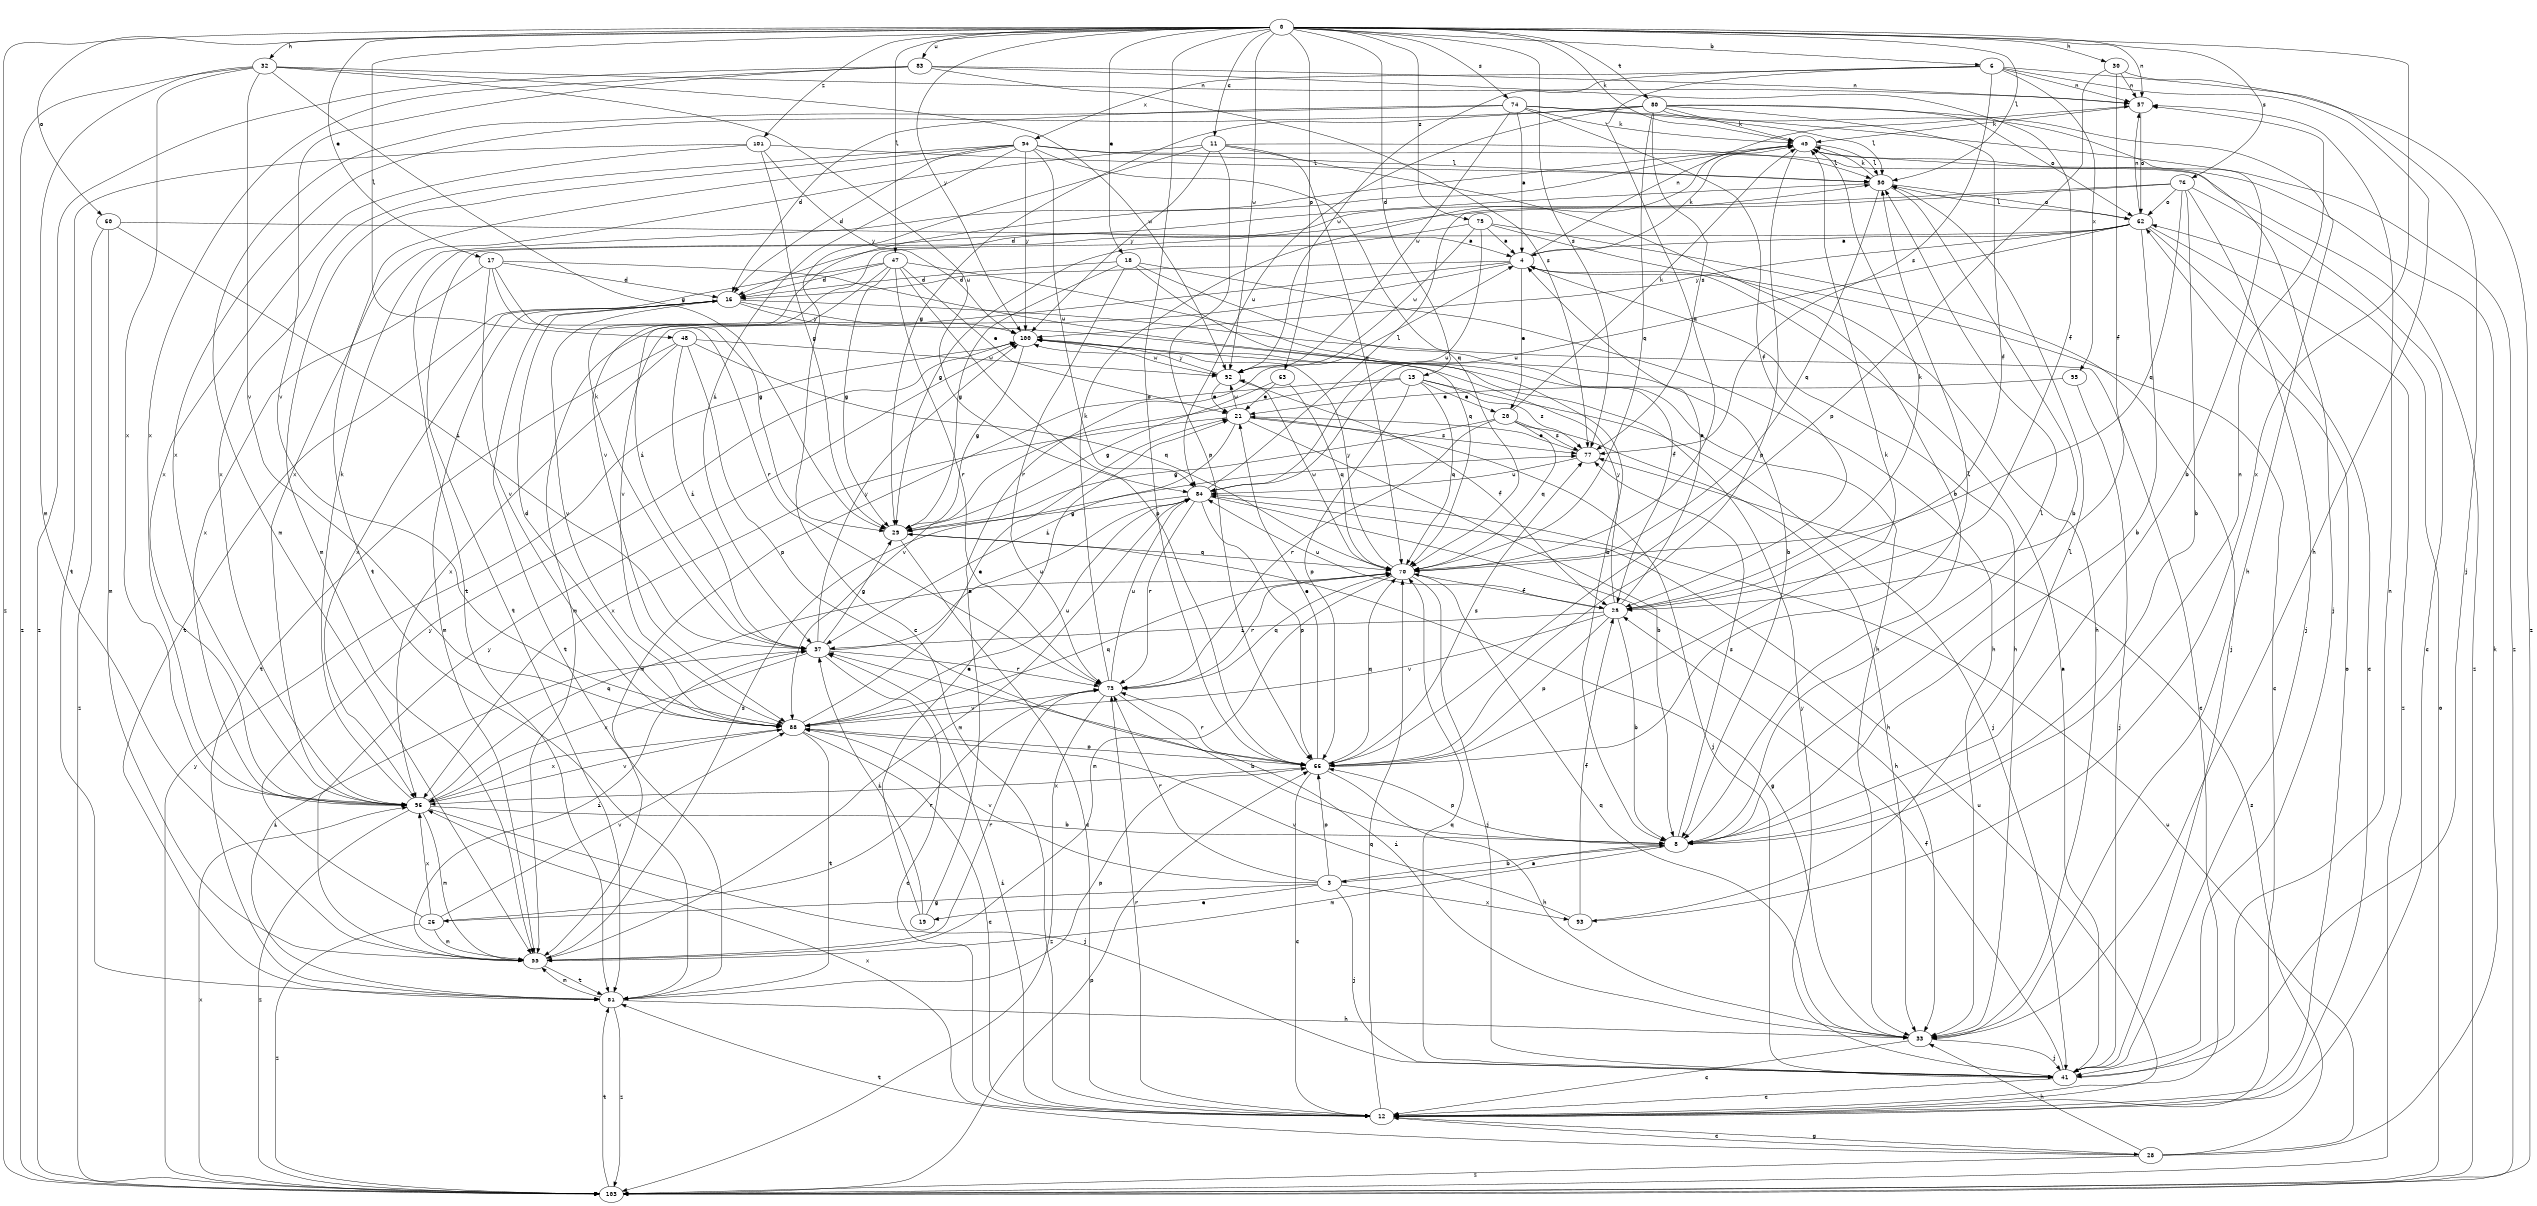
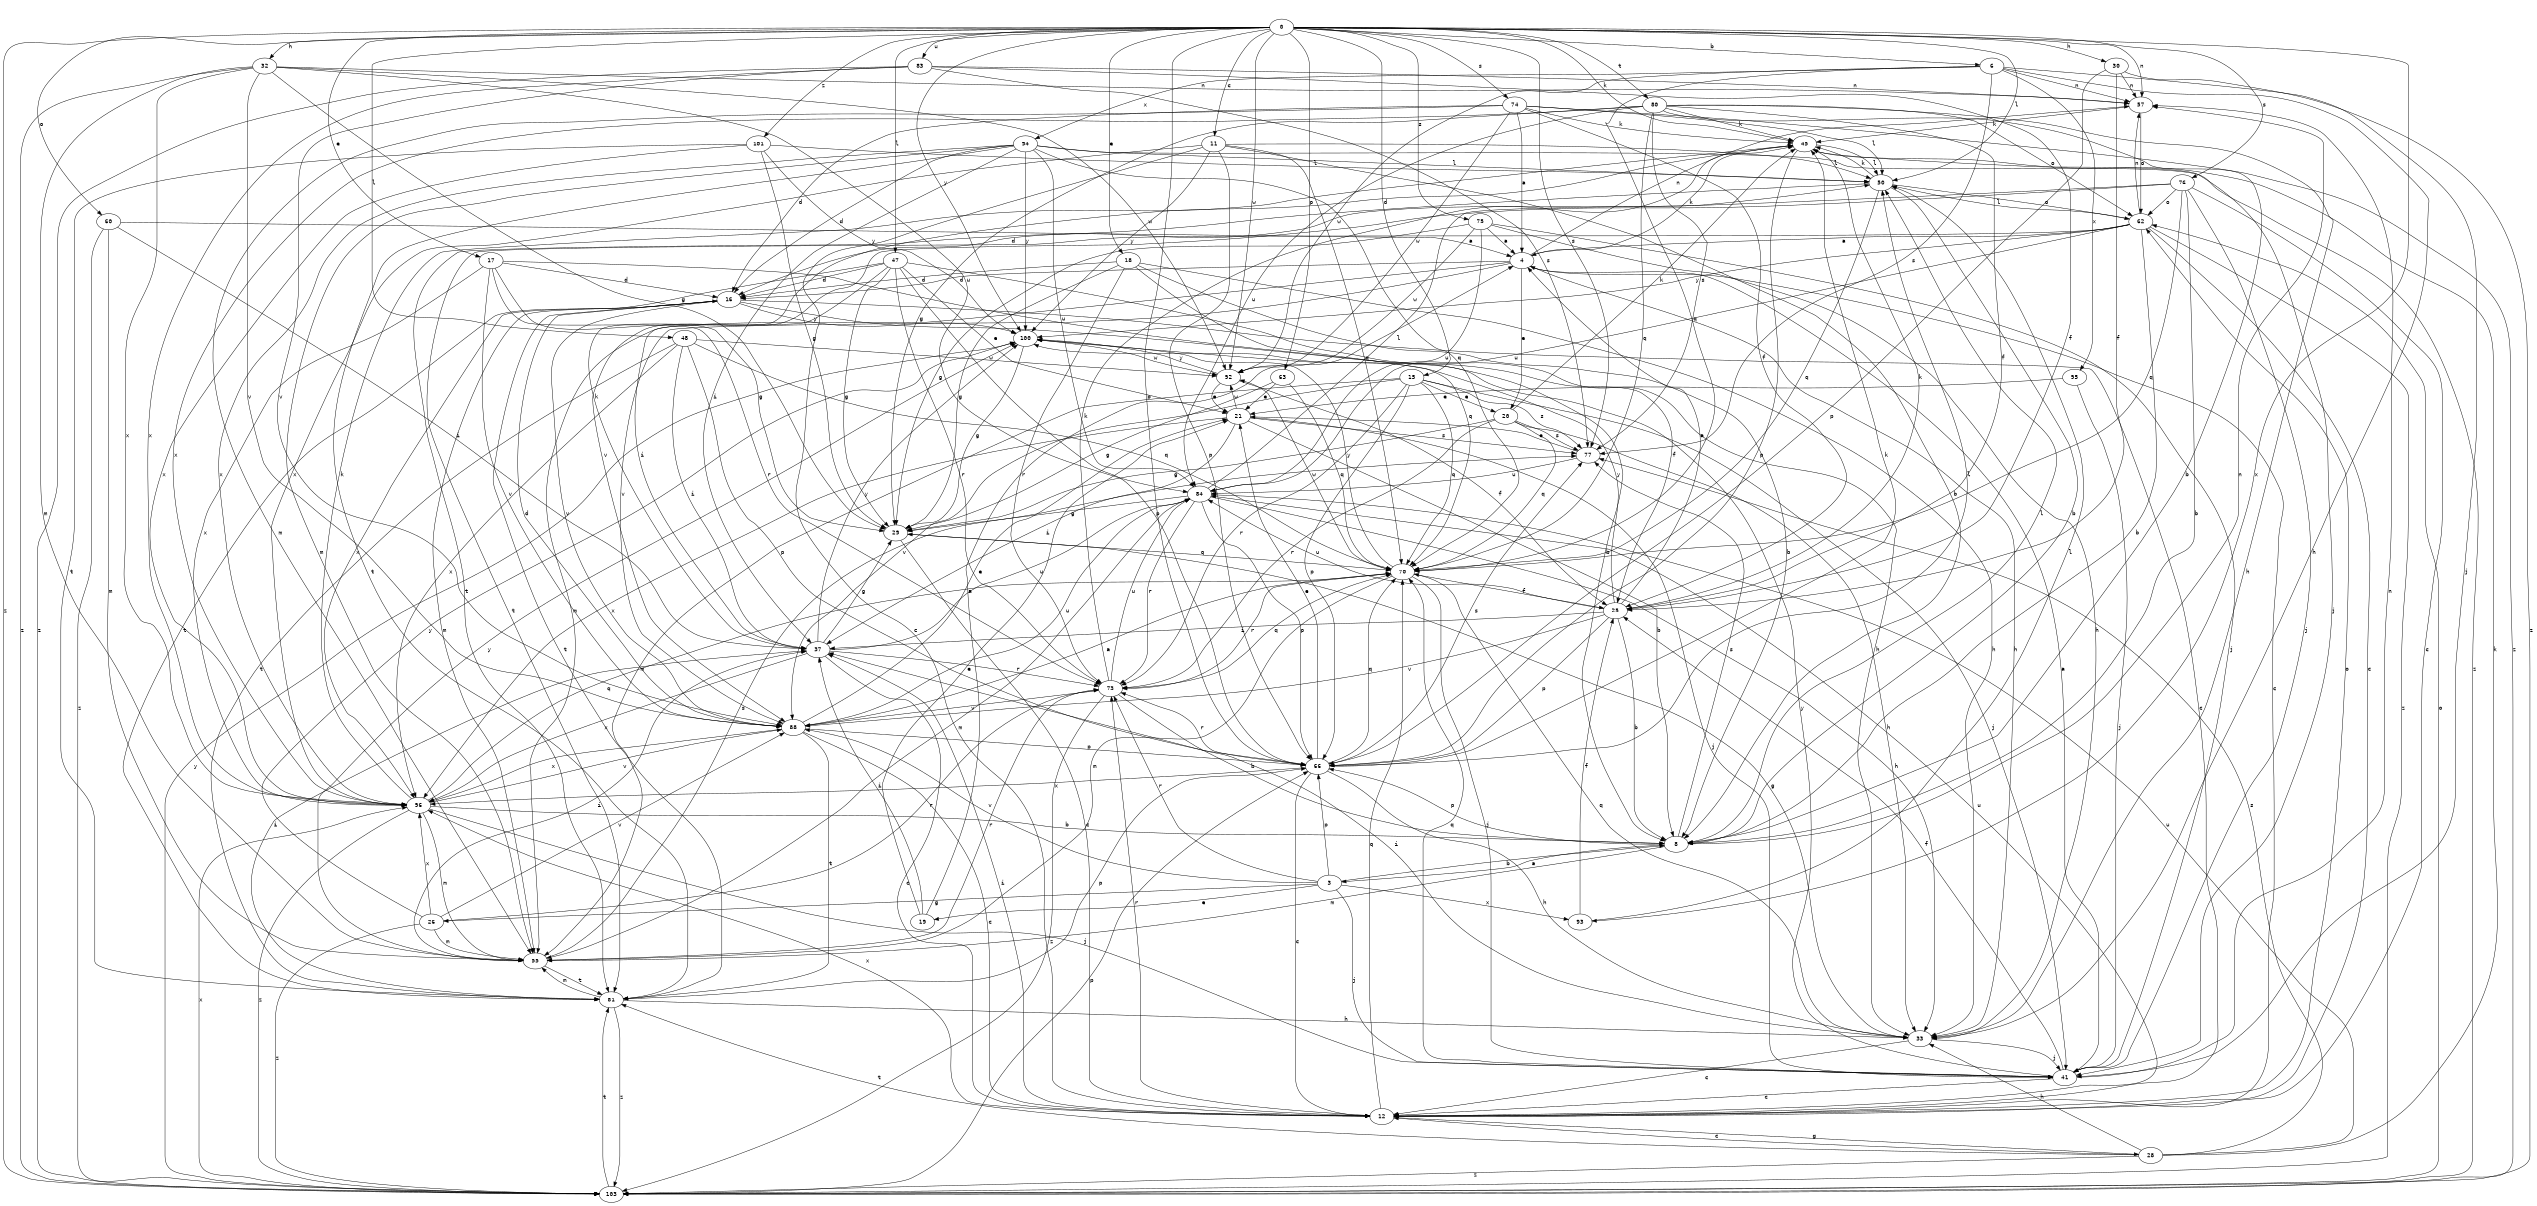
edge "15" -> "73": added, label "r"
edge "88" -> "70": label "q" -> "a"
edge "93" -> "88": removed, label "v"
